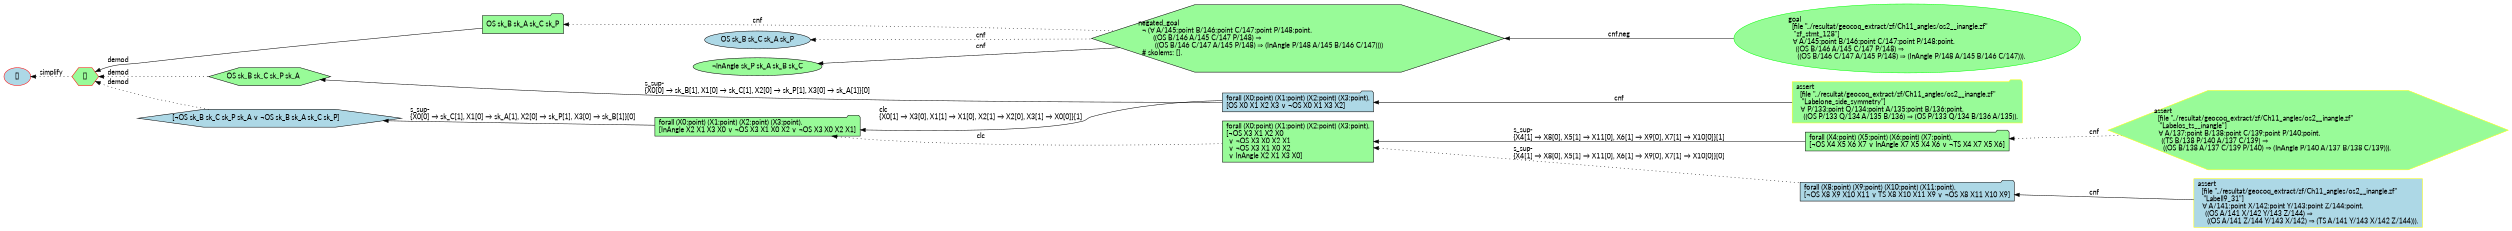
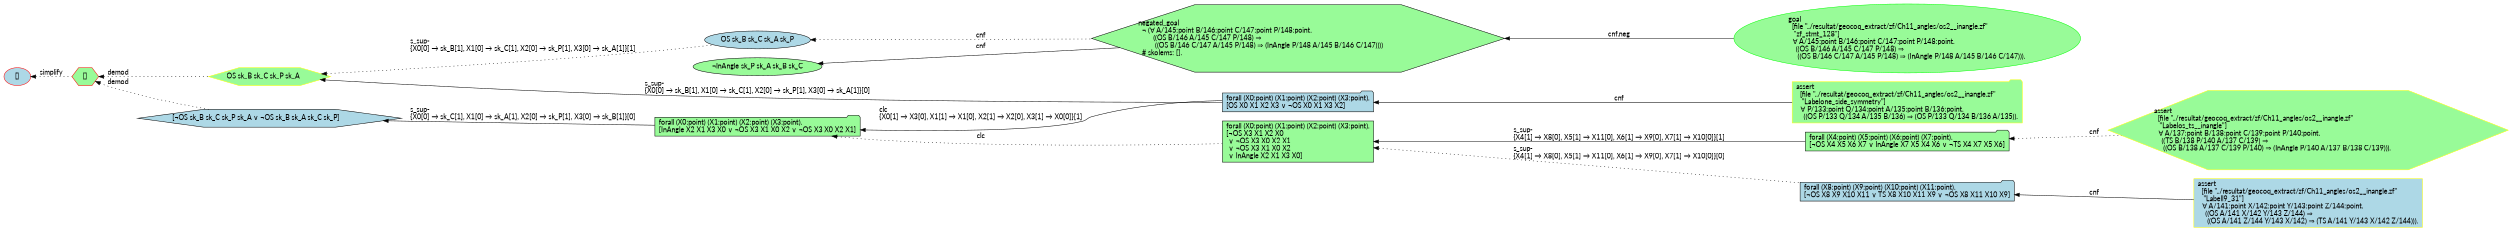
node "OS sk_B sk_A sk_C sk_P": removed
edge "OS sk_B sk_C sk_A sk_P" -> "OS sk_B sk_C sk_P sk_A": added, label "s_sup- {X0[0] → sk_B[1], X1[0] → sk_C[1], X2[0] → sk_P[1], X3[0] → sk_A[1]}[1]"
node "OS sk_B sk_C sk_P sk_A": color black -> yellow
